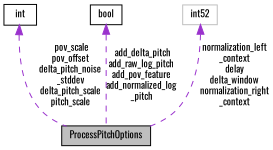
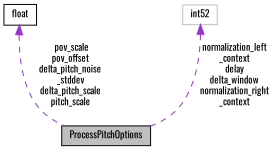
node "int": label "int" -> "float"
node "bool": removed
